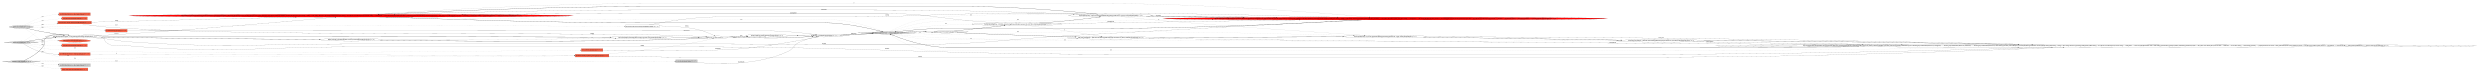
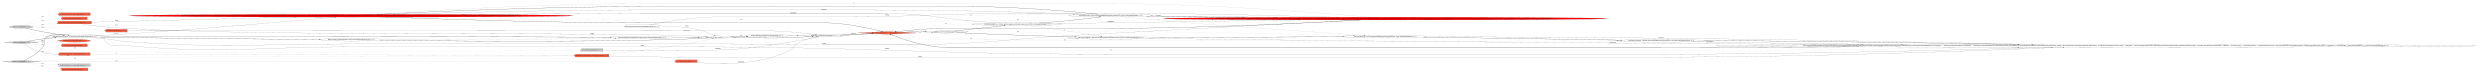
node "dbResult.next() && tableNum-- > 0@@@11@@@['1', '1', '1']": fillcolor lightgray -> tomato
node "int maxResults@@@2@@@['0', '1', '0']": fillcolor tomato -> lightgray
node "int maxResults@@@2@@@['0', '0', '1']": fillcolor lightgray -> tomato
